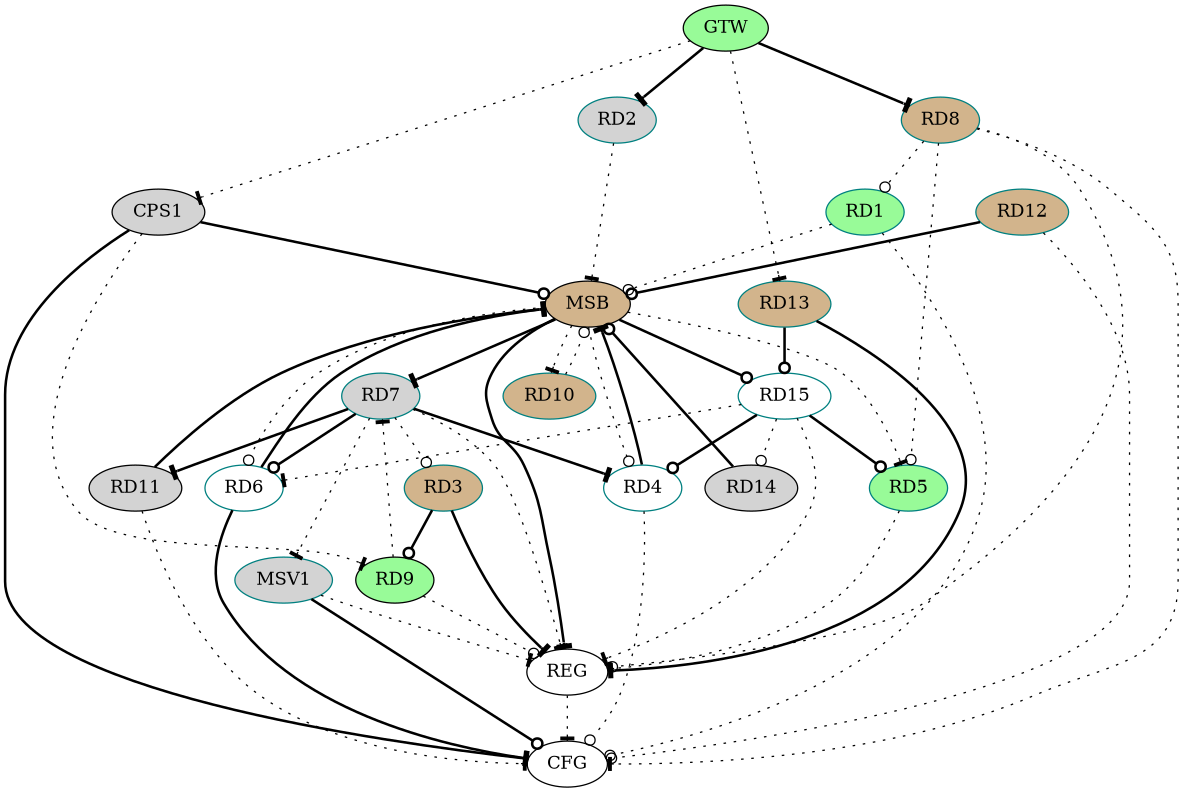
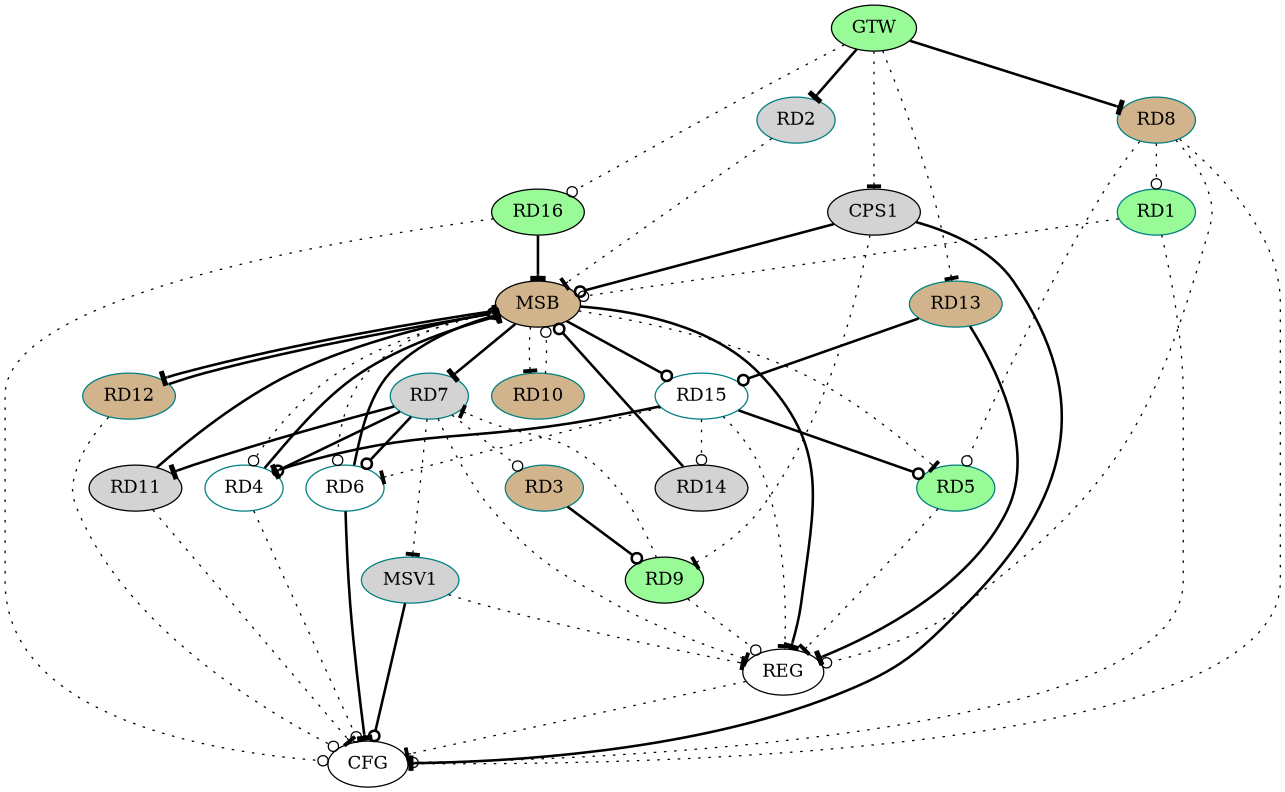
node "RD16": added
edge "MSB" -> "RD12": added
edge "RD3" -> "REG": removed
